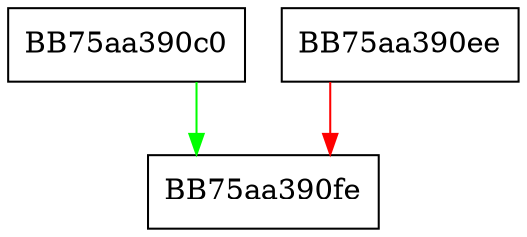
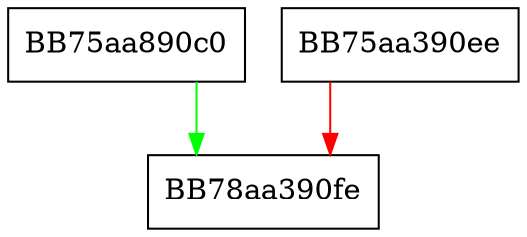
node "BB75aa390c0": label "BB75aa390c0" -> "BB75aa890c0"
node "BB75aa390fe": label "BB75aa390fe" -> "BB78aa390fe"
